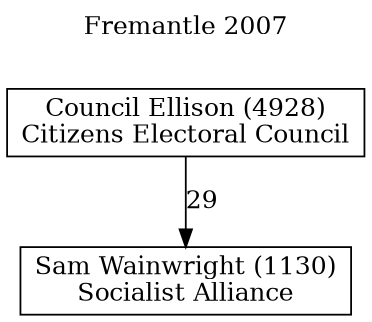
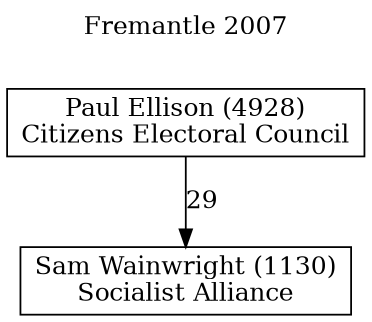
node "Council Ellison (4928) Citizens Electoral Council": label "Council Ellison (4928) Citizens Electoral Council" -> "Paul Ellison (4928) Citizens Electoral Council"
